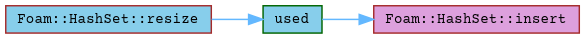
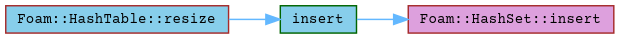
node "Foam::HashSet::resize": label "Foam::HashSet::resize" -> "Foam::HashTable::resize"
node "used": label "used" -> "insert"
